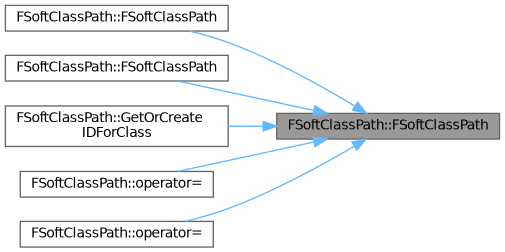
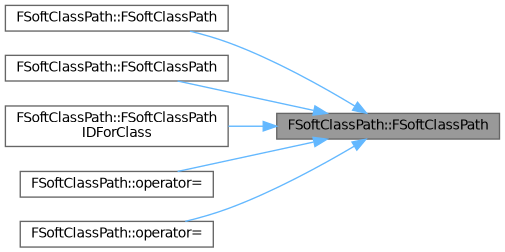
node "FSoftClassPath::GetOrCreate IDForClass": label "FSoftClassPath::GetOrCreate IDForClass" -> "FSoftClassPath::FSoftClassPath IDForClass"
